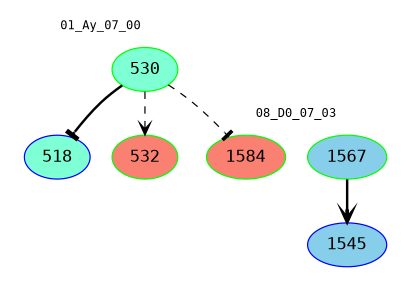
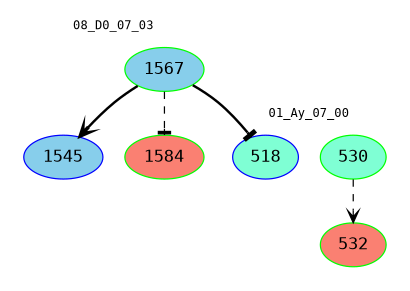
edge "530" -> "518": now "1567" -> "518"
edge "530" -> "1584": now "1567" -> "1584"
